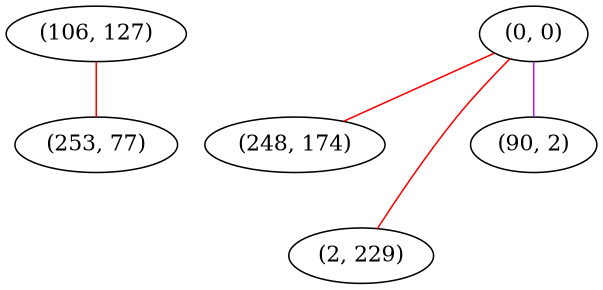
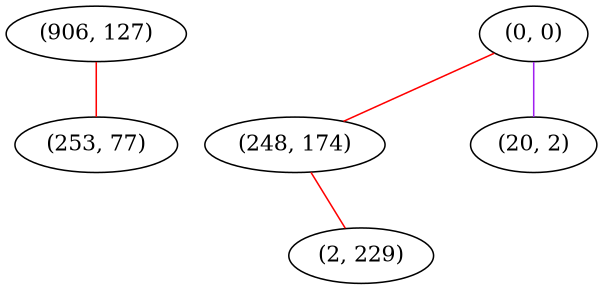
node "(106, 127)": label "(106, 127)" -> "(906, 127)"
edge "(0, 0)" -- "(2, 229)": now "(248, 174)" -- "(2, 229)"
node "(90, 2)": label "(90, 2)" -> "(20, 2)"
